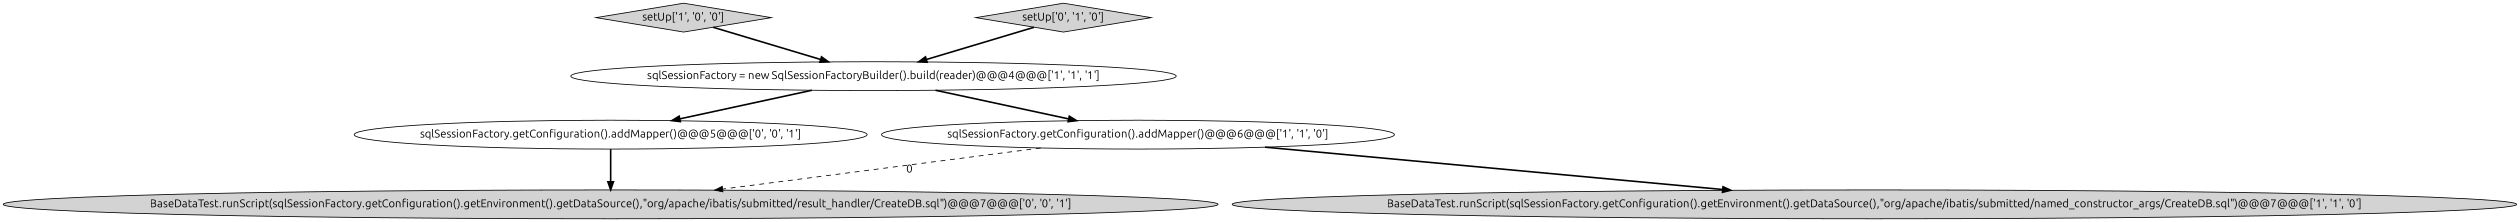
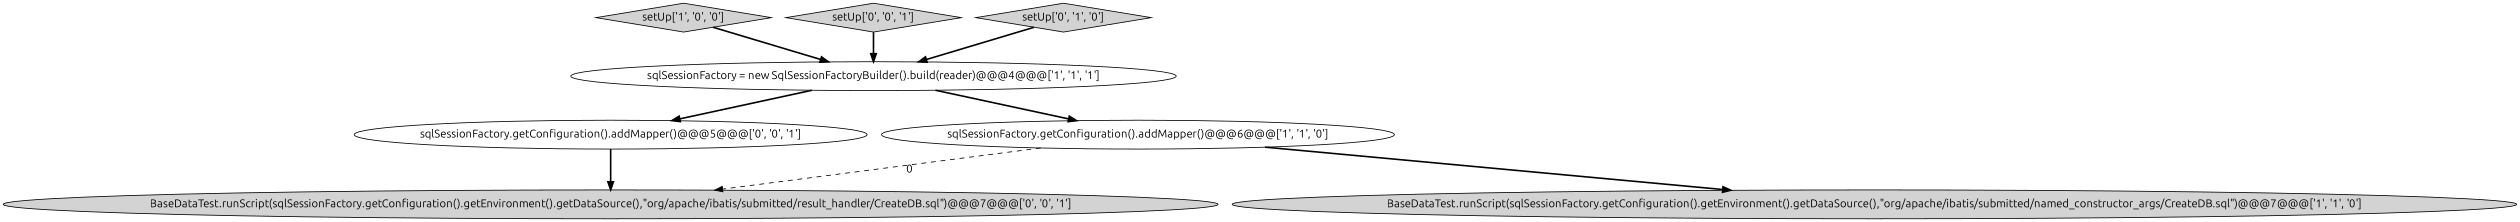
node "setUp['0', '0', '1']": added
